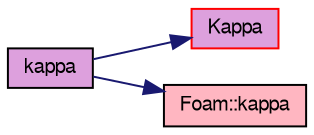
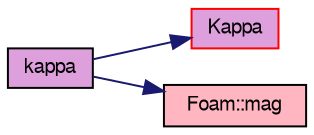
node "Foam::kappa": label "Foam::kappa" -> "Foam::mag"
